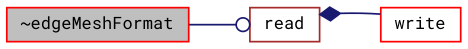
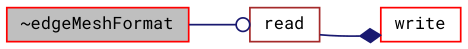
edge "write" -> "read": reversed
